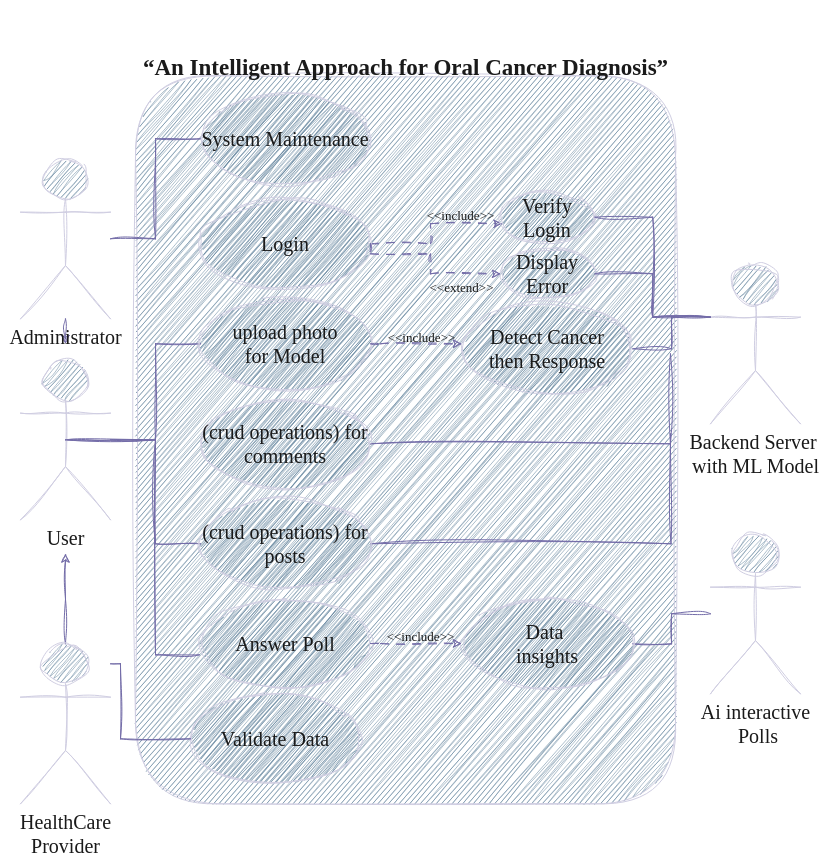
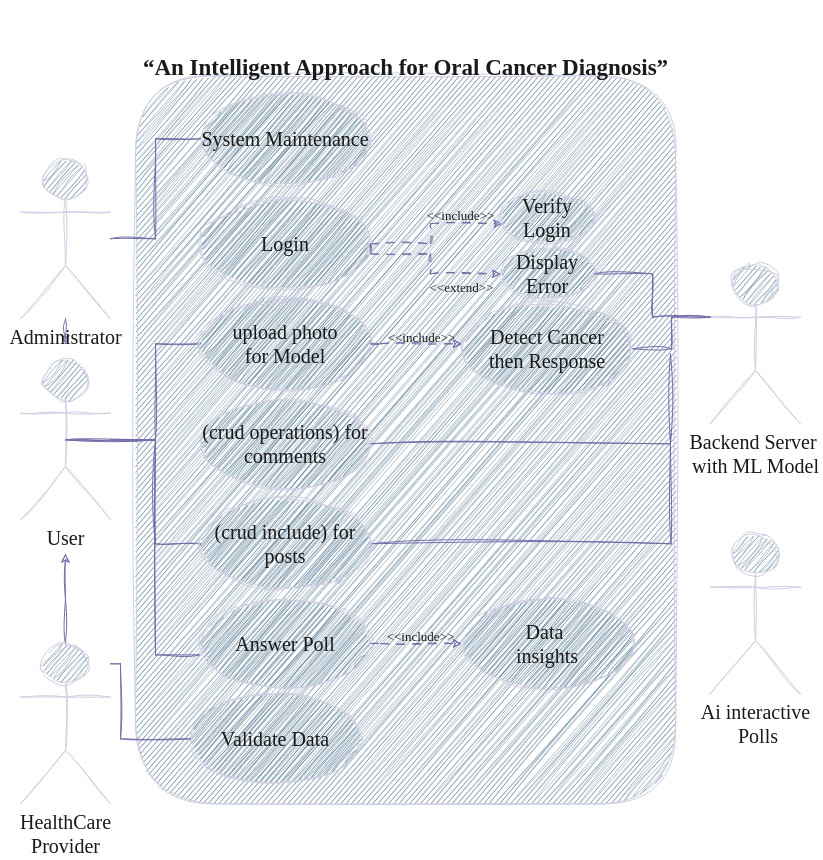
edge "Verify Login" -- "Backend Server with ML Model": removed
node "(crud operations) for posts": label "(crud operations) for posts" -> "(crud include) for posts"
edge "Ai interactive Polls" -- "Data insights": removed
